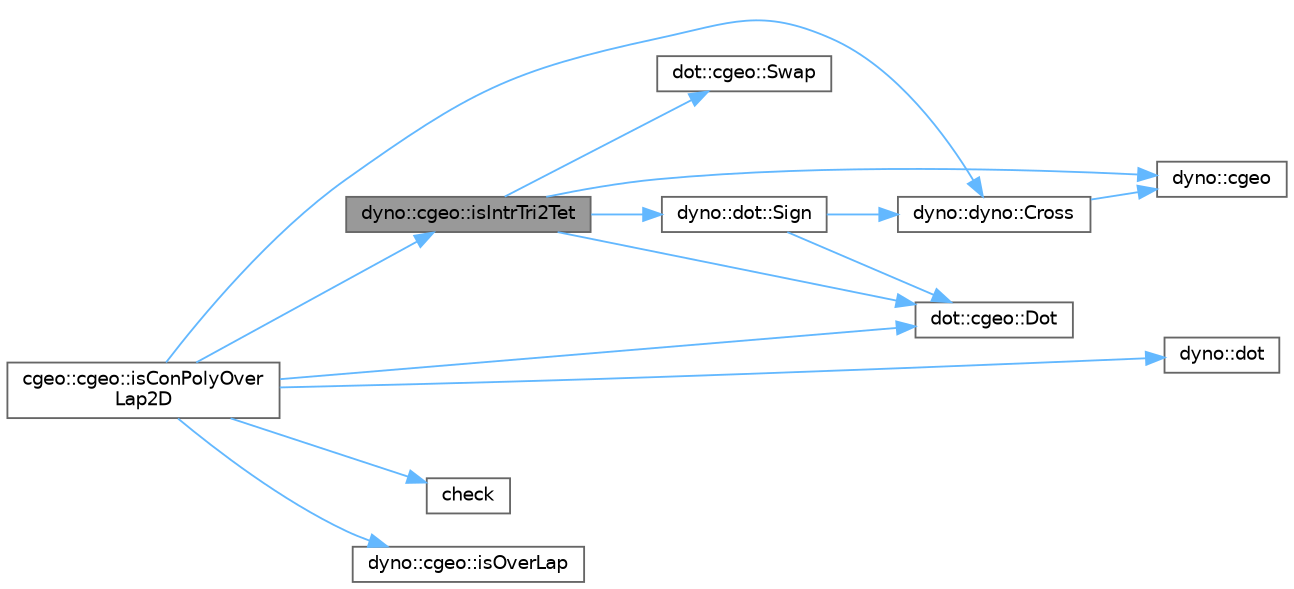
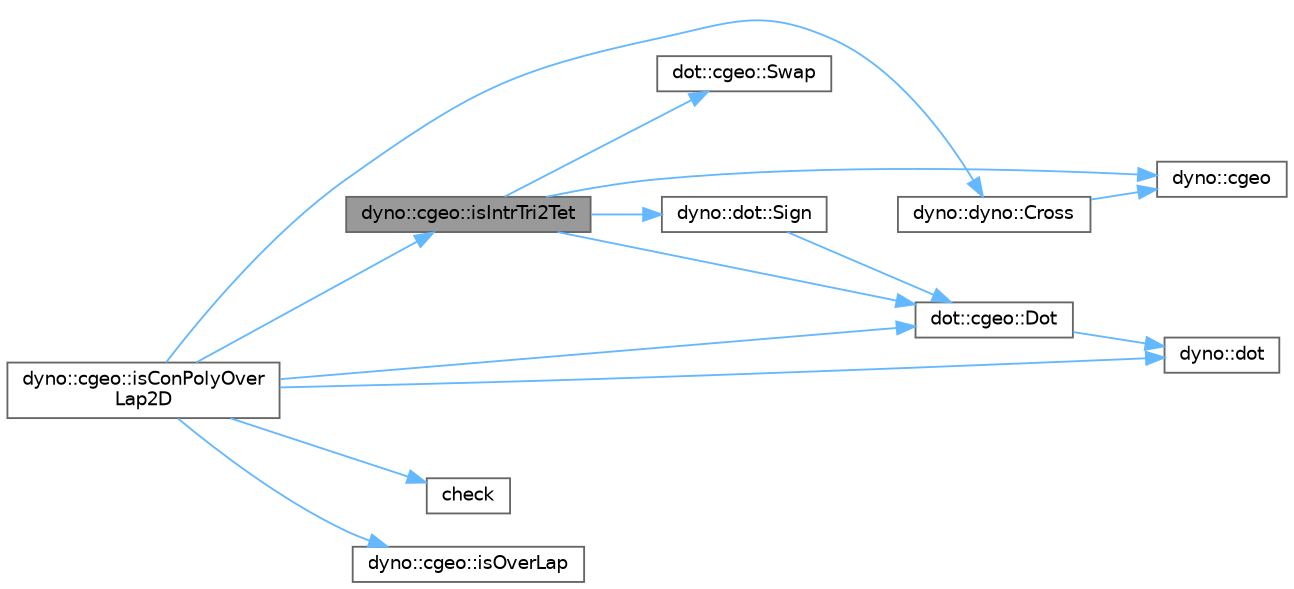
edge "dyno::dot::Sign" -> "dyno::dyno::Cross": removed
edge "dot::cgeo::Dot" -> "dyno::dot": added
node "cgeo::cgeo::isConPolyOver Lap2D": label "cgeo::cgeo::isConPolyOver Lap2D" -> "dyno::cgeo::isConPolyOver Lap2D"
